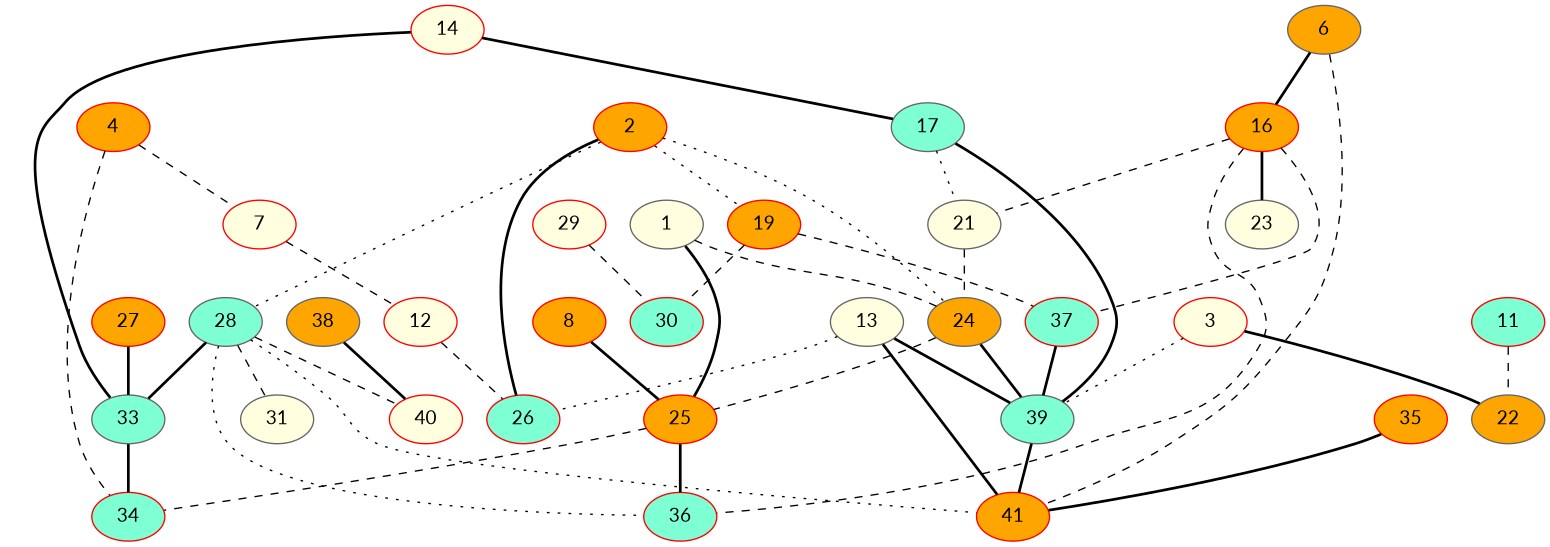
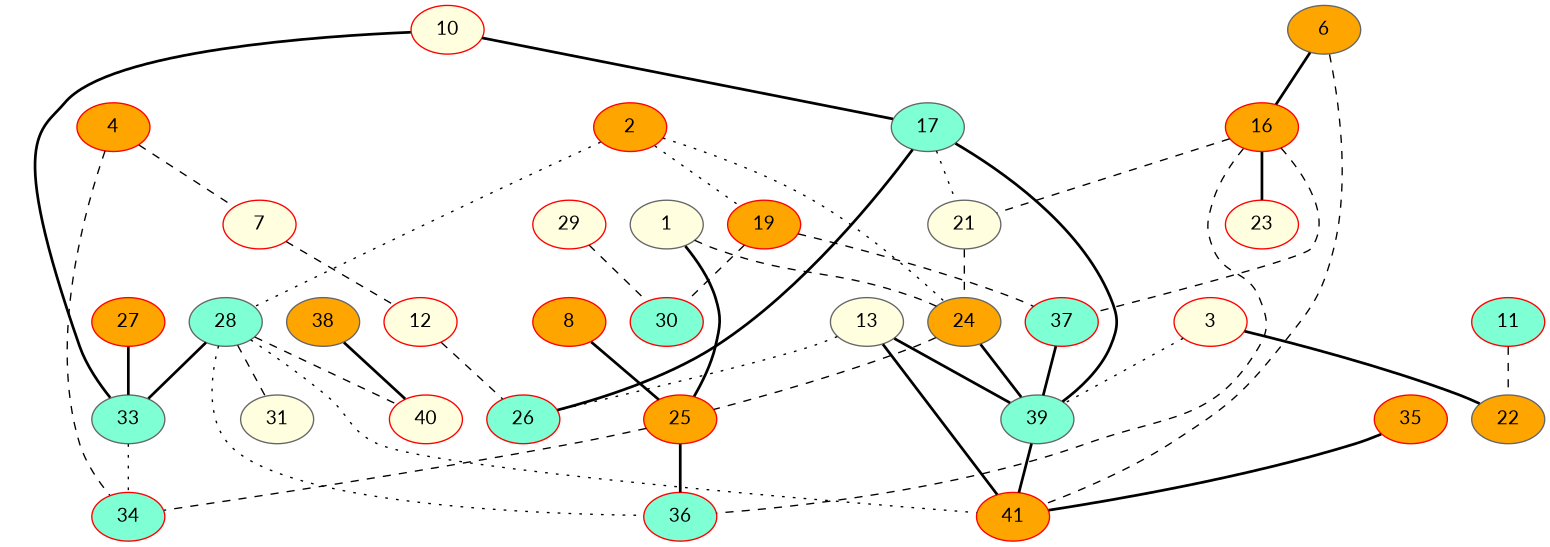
node "14": label "14" -> "10"
node "23": color gray40 -> red
edge "2" -- "26": now "17" -- "26"
edge "33" -- "34": style bold -> dotted
